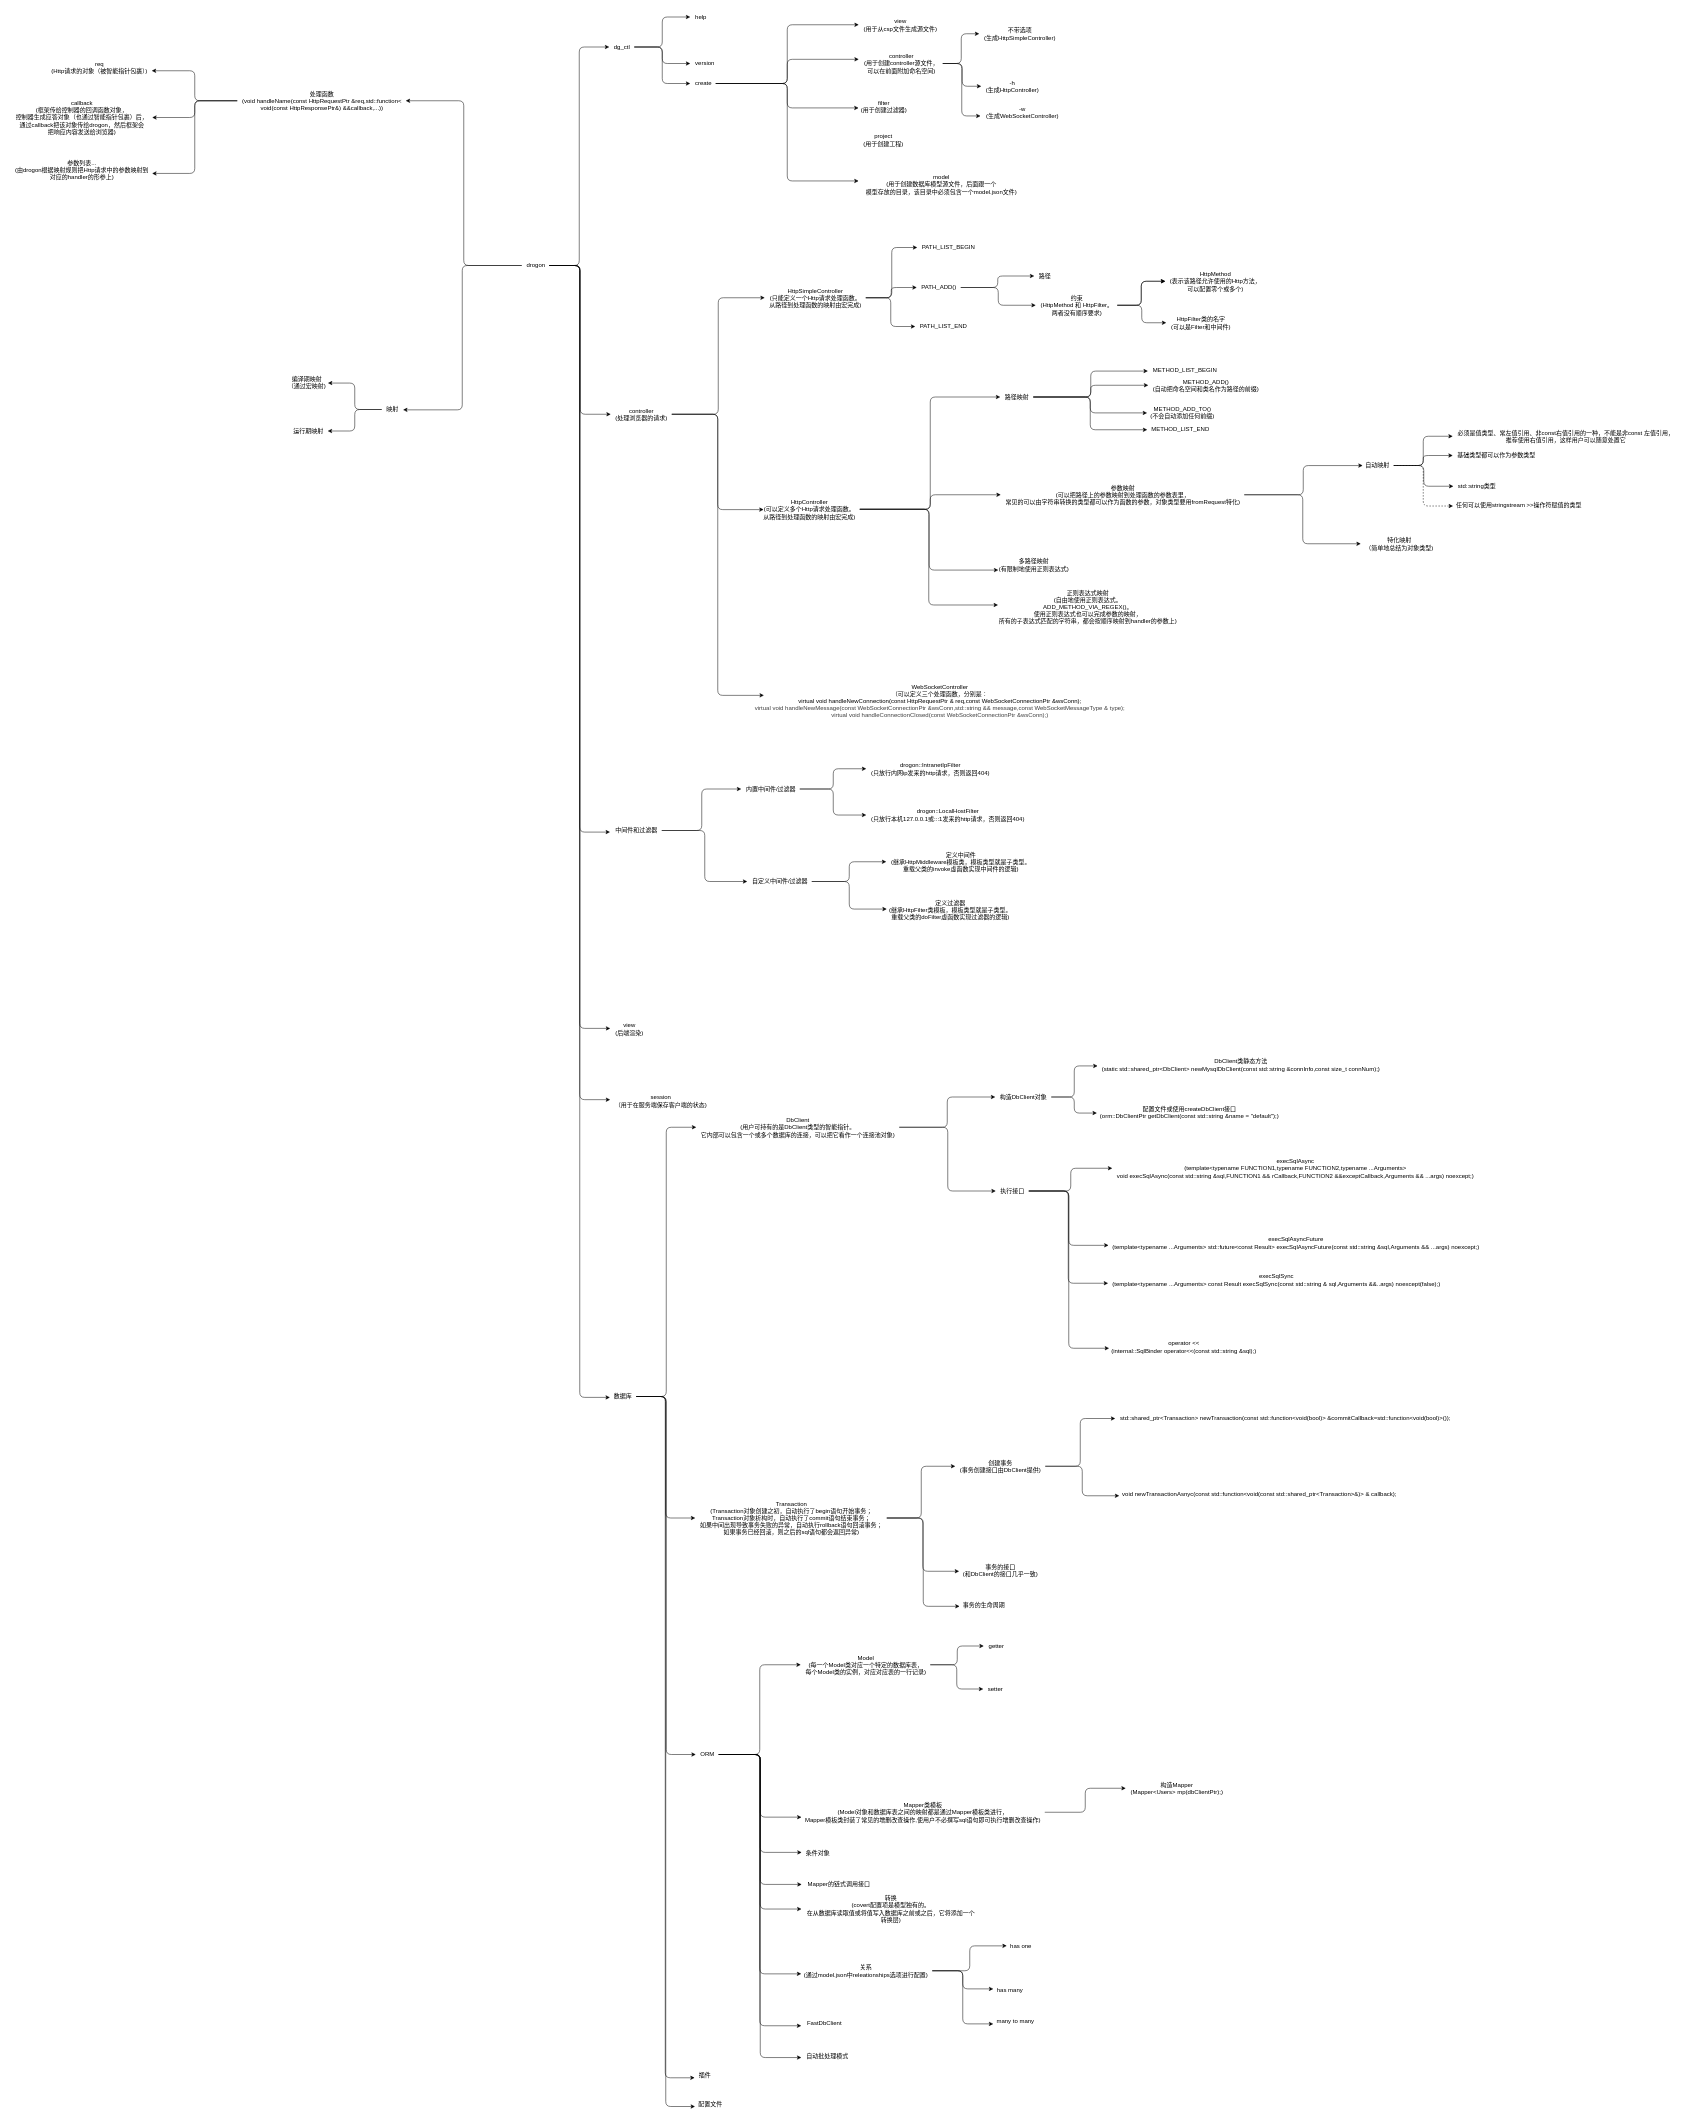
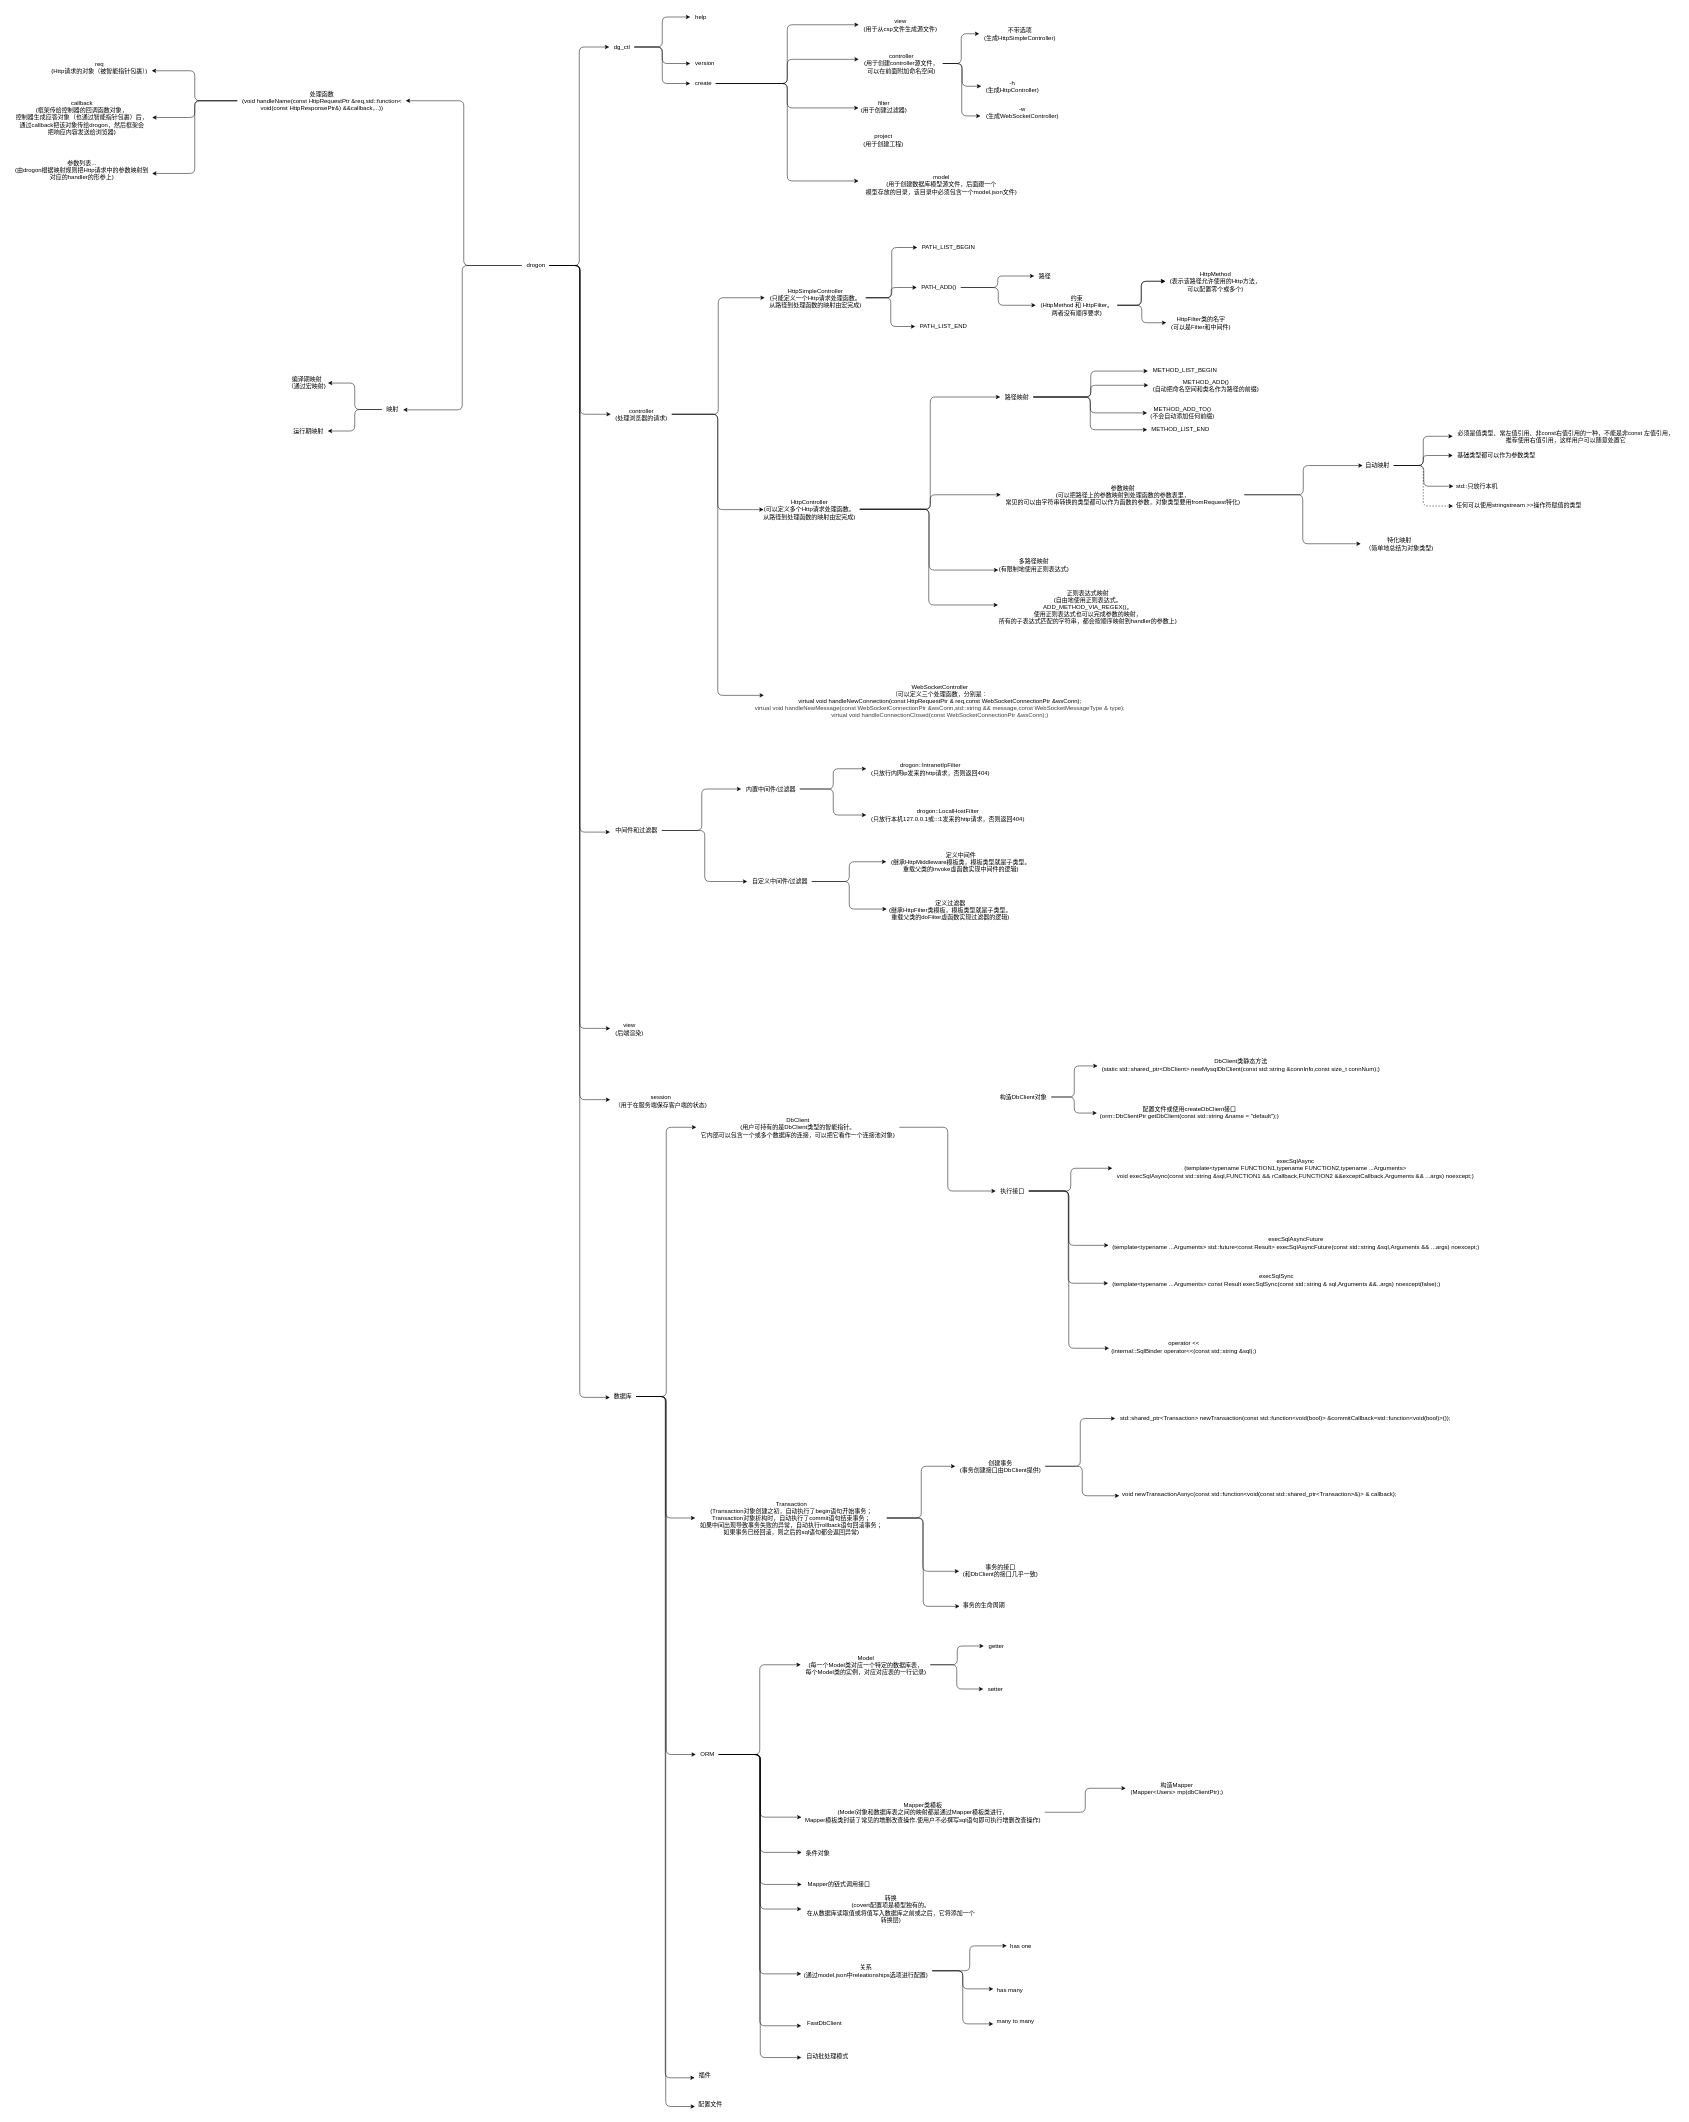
node "std::string类型": label "std::string类型" -> "std::只放行本机"
edge "DbClient (用户可持有的是DbClient类型的智能指针。 它内部可以包含一个或多个数据库的连接，可以把它看作一个连接池对象)" -> "构造DbClient对象": removed
